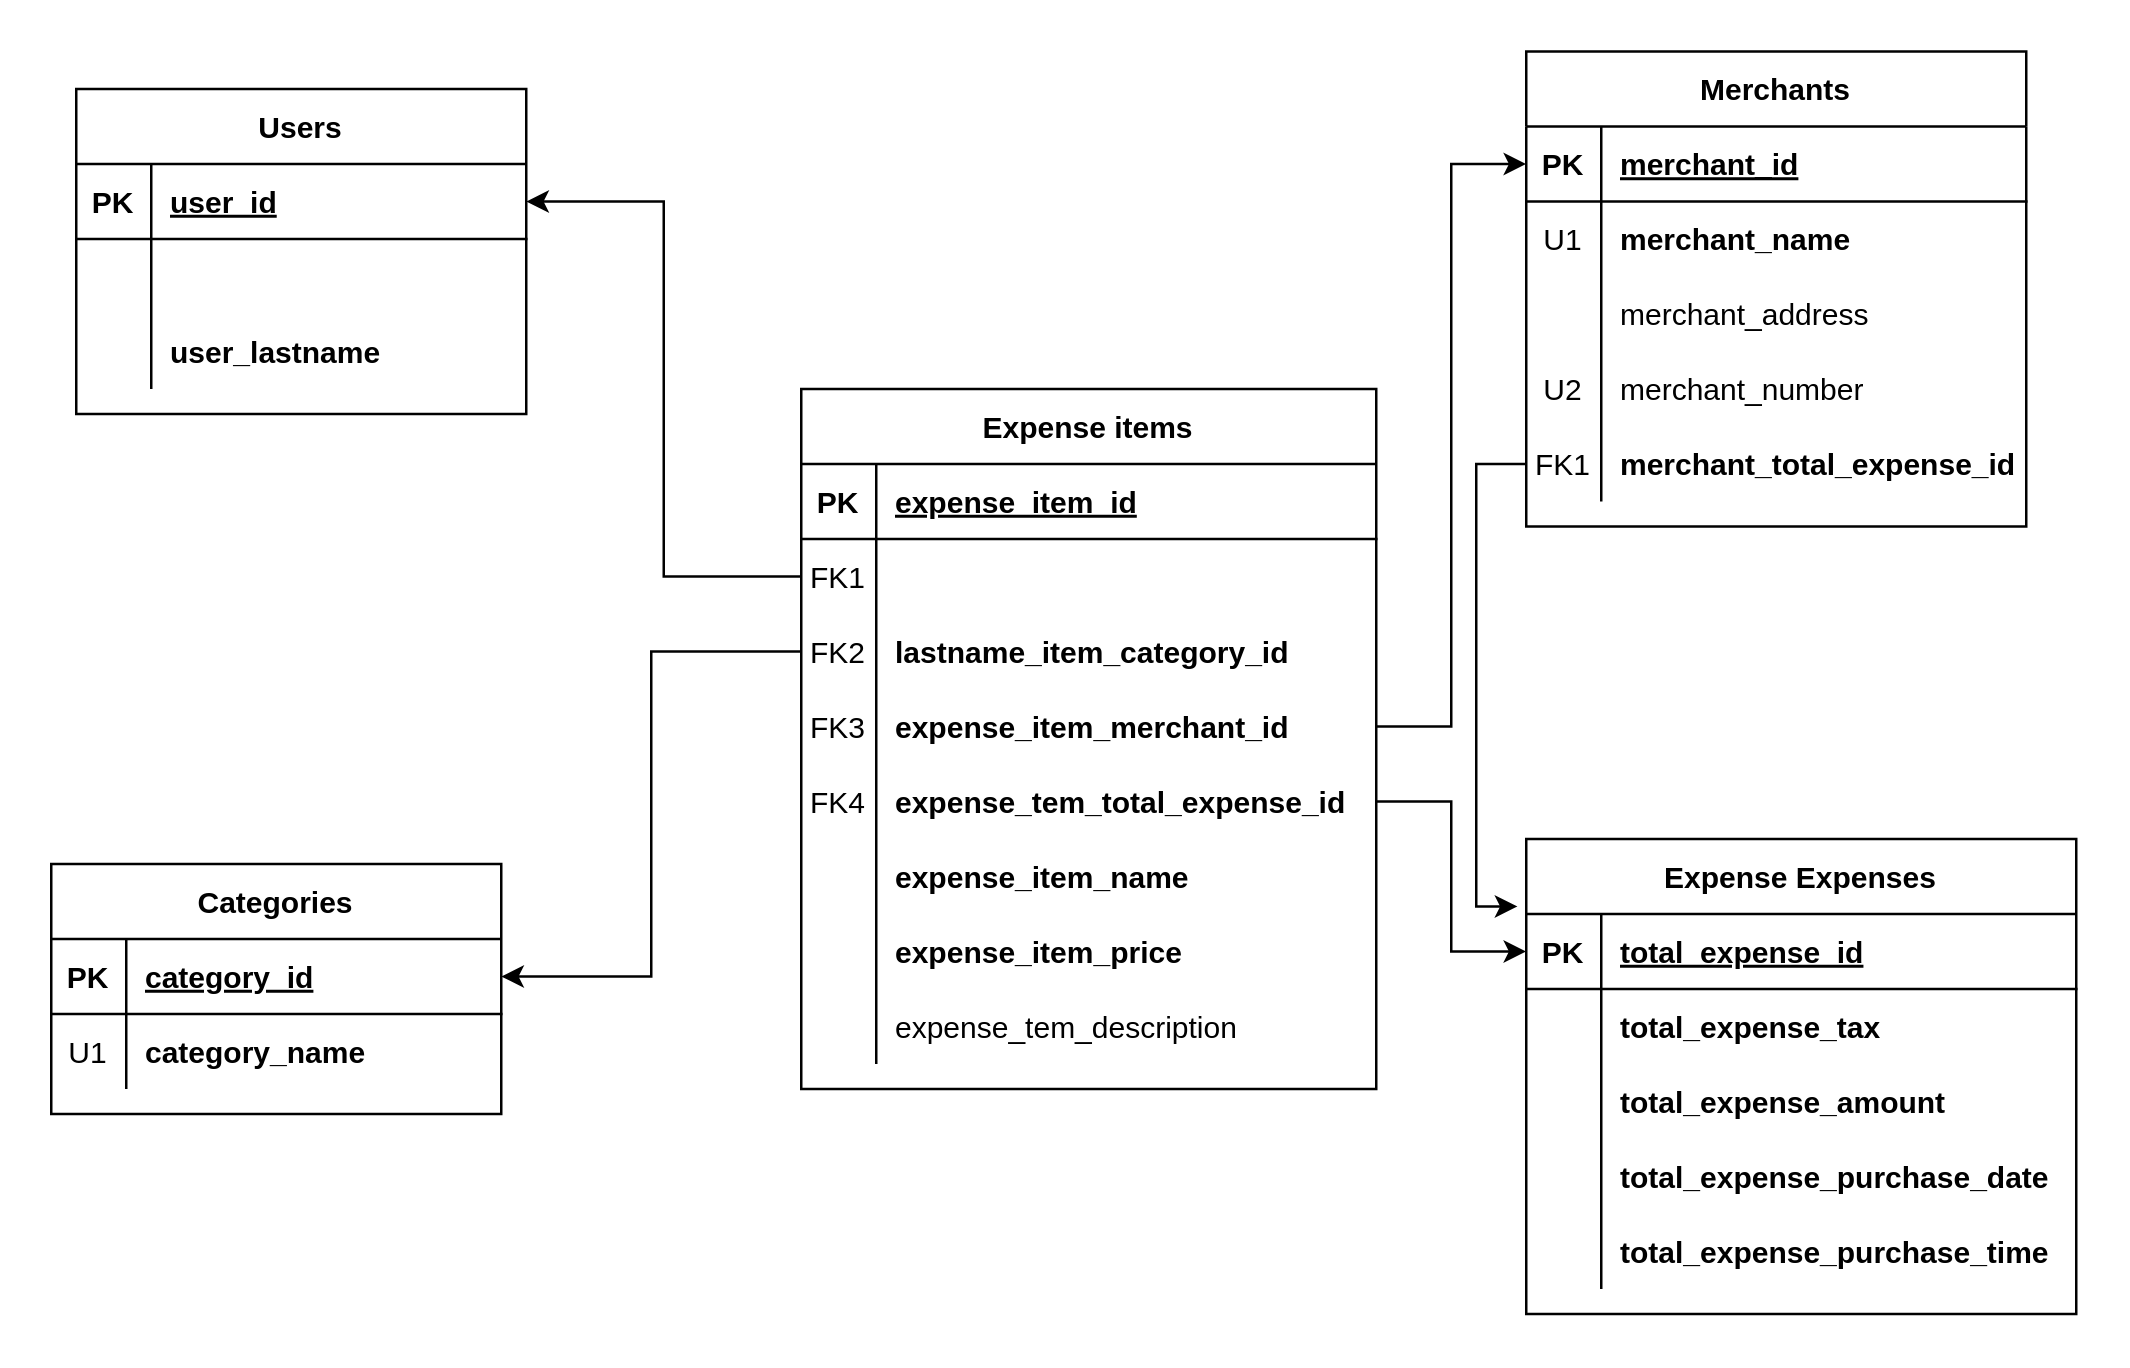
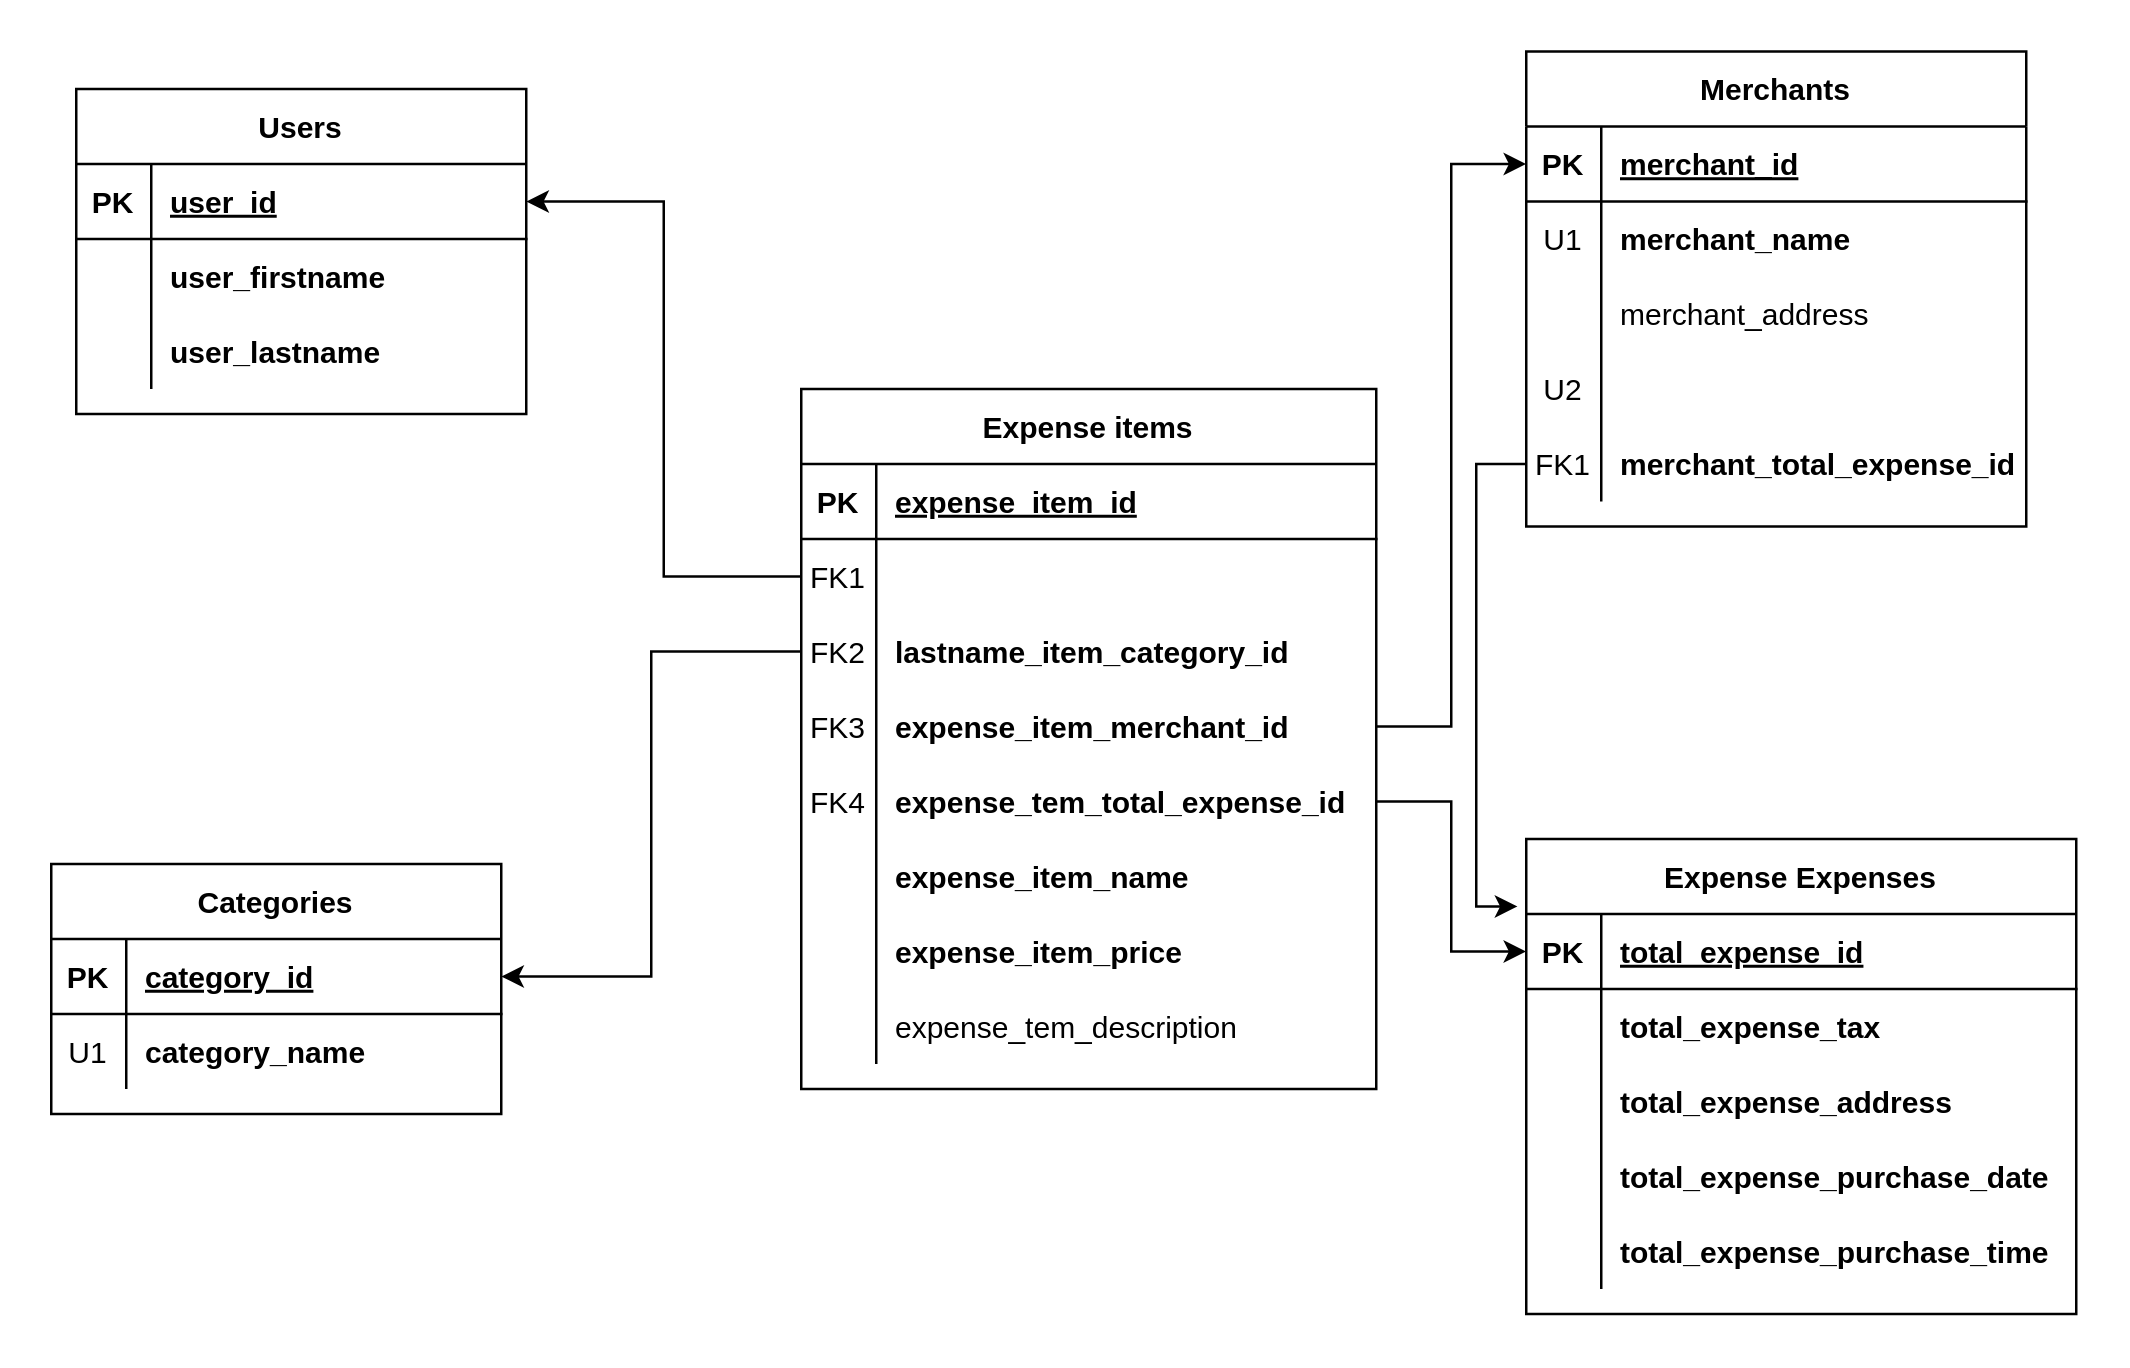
node "user_firstname": added
node "merchant_number": removed
node "total_expense_amount": label "total_expense_amount" -> "total_expense_address"
